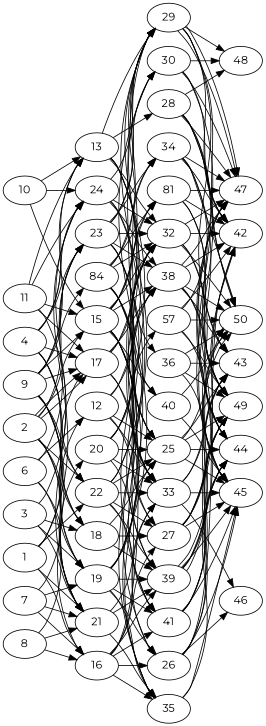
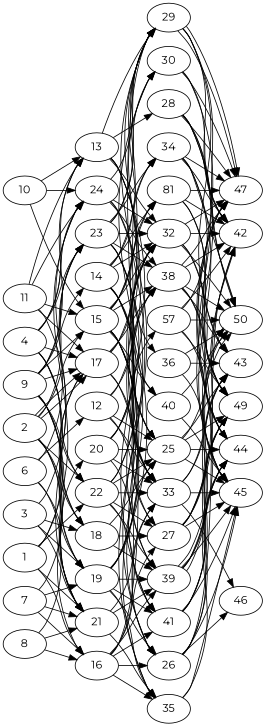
node "48": removed
node "84": label "84" -> "14"
edge "36" -> "49": removed
edge "7" -> "12": now "7" -> "17"
edge "15" -> "35": now "15" -> "26"
